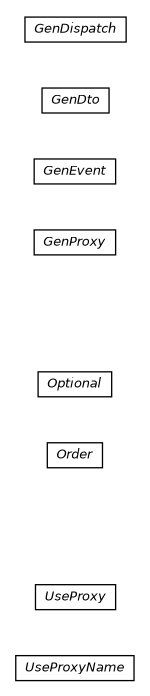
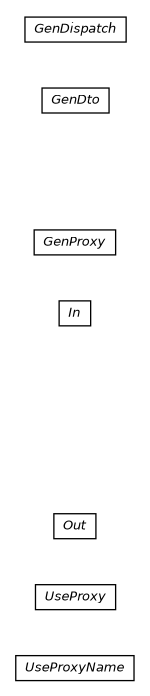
node "GenEvent": removed
node "In": added
node "Optional": removed
node "Order": removed
node "Out": added
